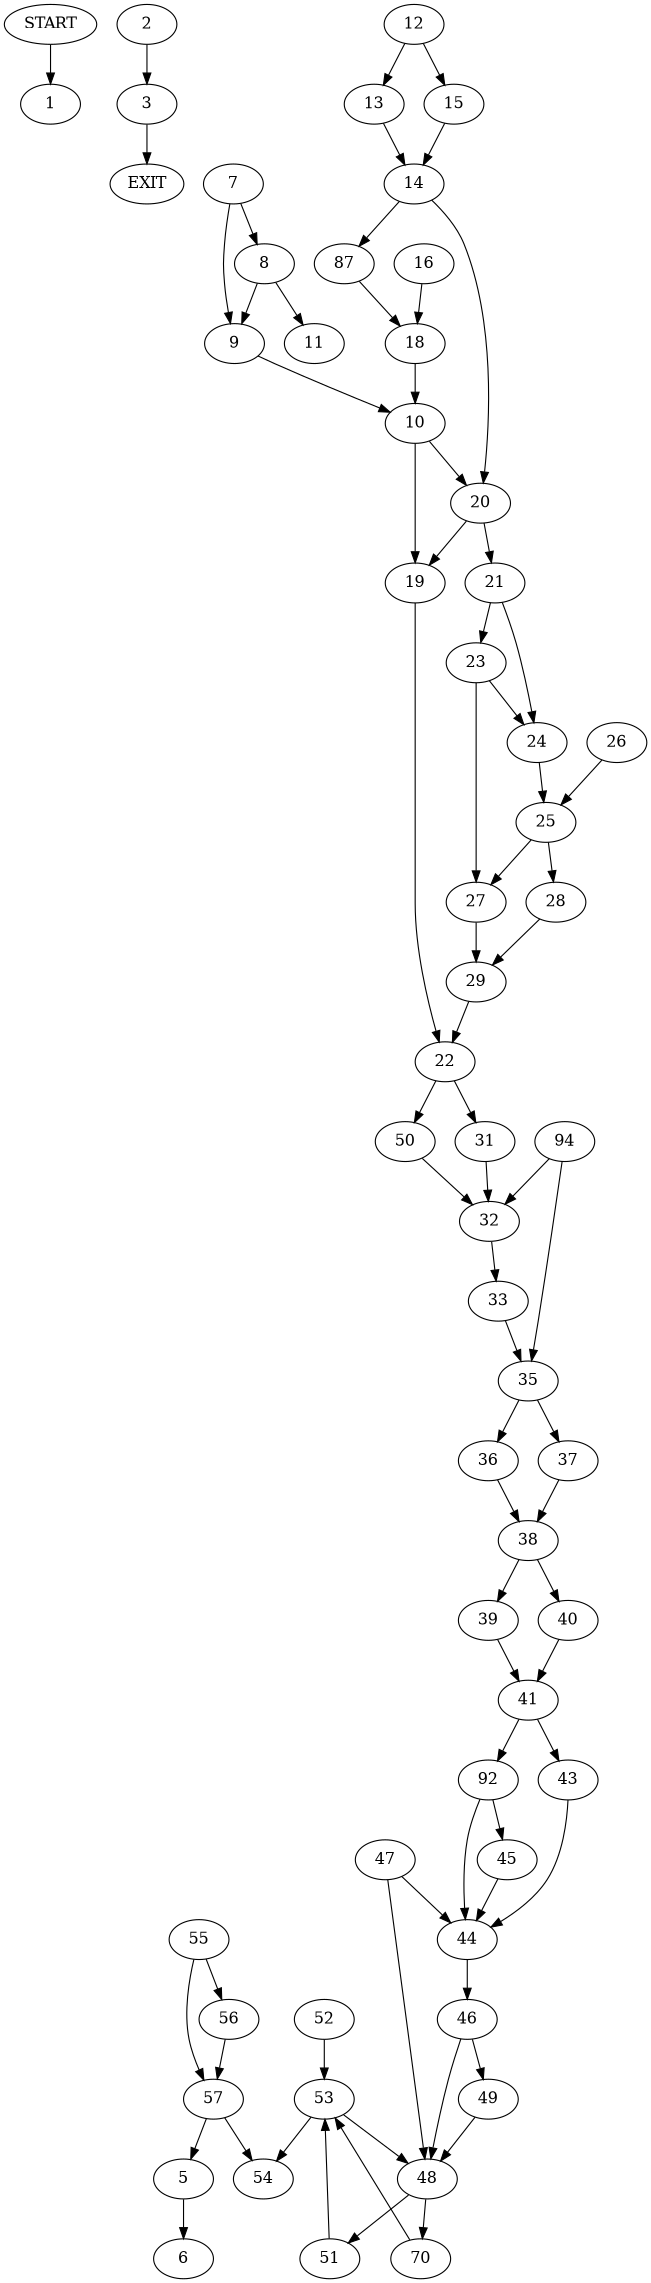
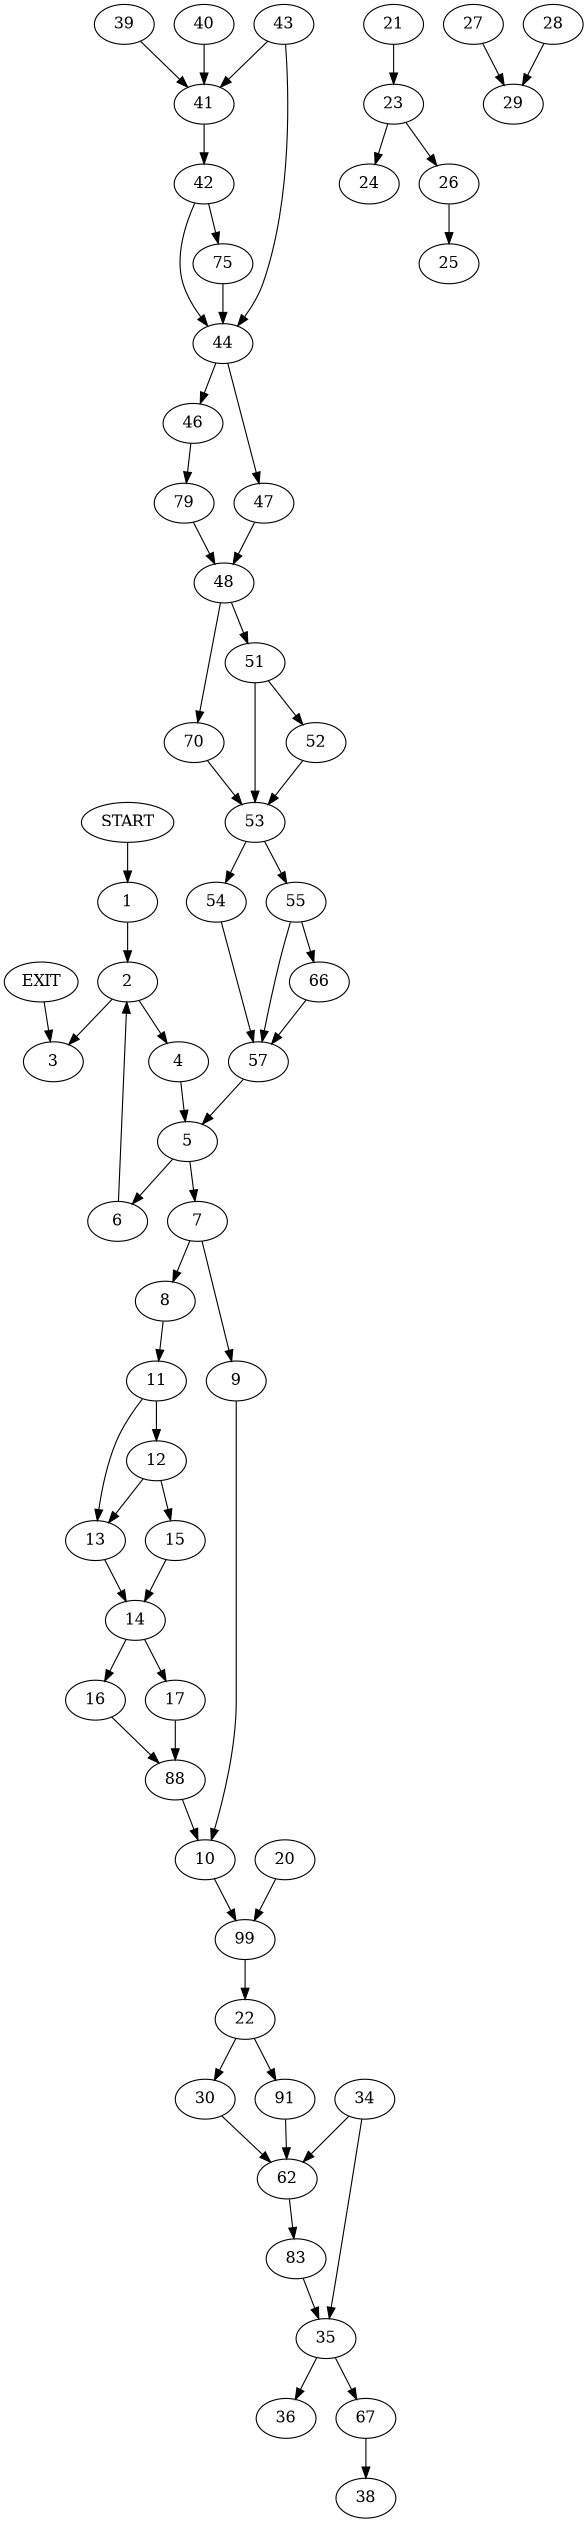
edge "3" -> "EXIT": reversed
node "87": label "87" -> "17"
edge "8" -> "9": removed
edge "14" -> "20": now "14" -> "16"
node "18": label "18" -> "88"
edge "10" -> "20": removed
edge "20" -> "21": removed
node "19": label "19" -> "99"
edge "21" -> "24": removed
edge "51" -> "52": added
edge "23" -> "27": now "23" -> "26"
edge "24" -> "25": removed
edge "25" -> "28": removed
edge "25" -> "27": removed
edge "1" -> "2": added
edge "29" -> "22": removed
node "4": added
edge "6" -> "2": added
node "50": label "50" -> "30"
node "31": label "31" -> "91"
node "94": label "94" -> "34"
edge "5" -> "7": added
node "32": label "32" -> "62"
node "33": label "33" -> "83"
edge "11" -> "12": added
edge "11" -> "13": added
node "37": label "37" -> "67"
edge "36" -> "38": removed
edge "38" -> "39": removed
edge "38" -> "40": removed
edge "41" -> "43": reversed
node "92": label "92" -> "42"
node "45": label "45" -> "75"
edge "47" -> "44": reversed
node "56": label "56" -> "66"
edge "46" -> "48": removed
node "49": label "49" -> "79"
edge "57" -> "54": reversed
edge "53" -> "48": now "53" -> "55"
